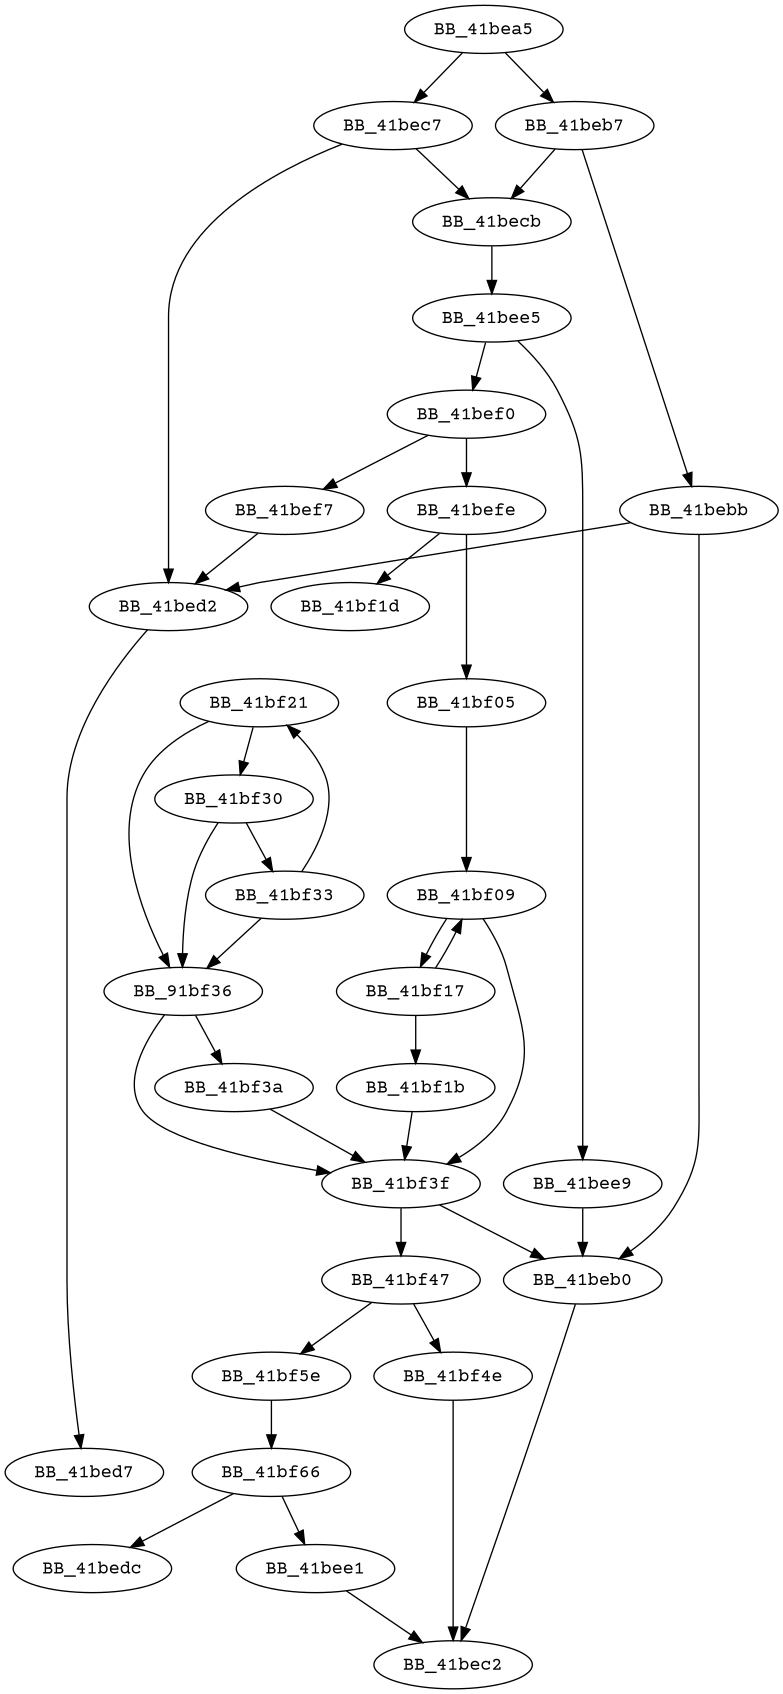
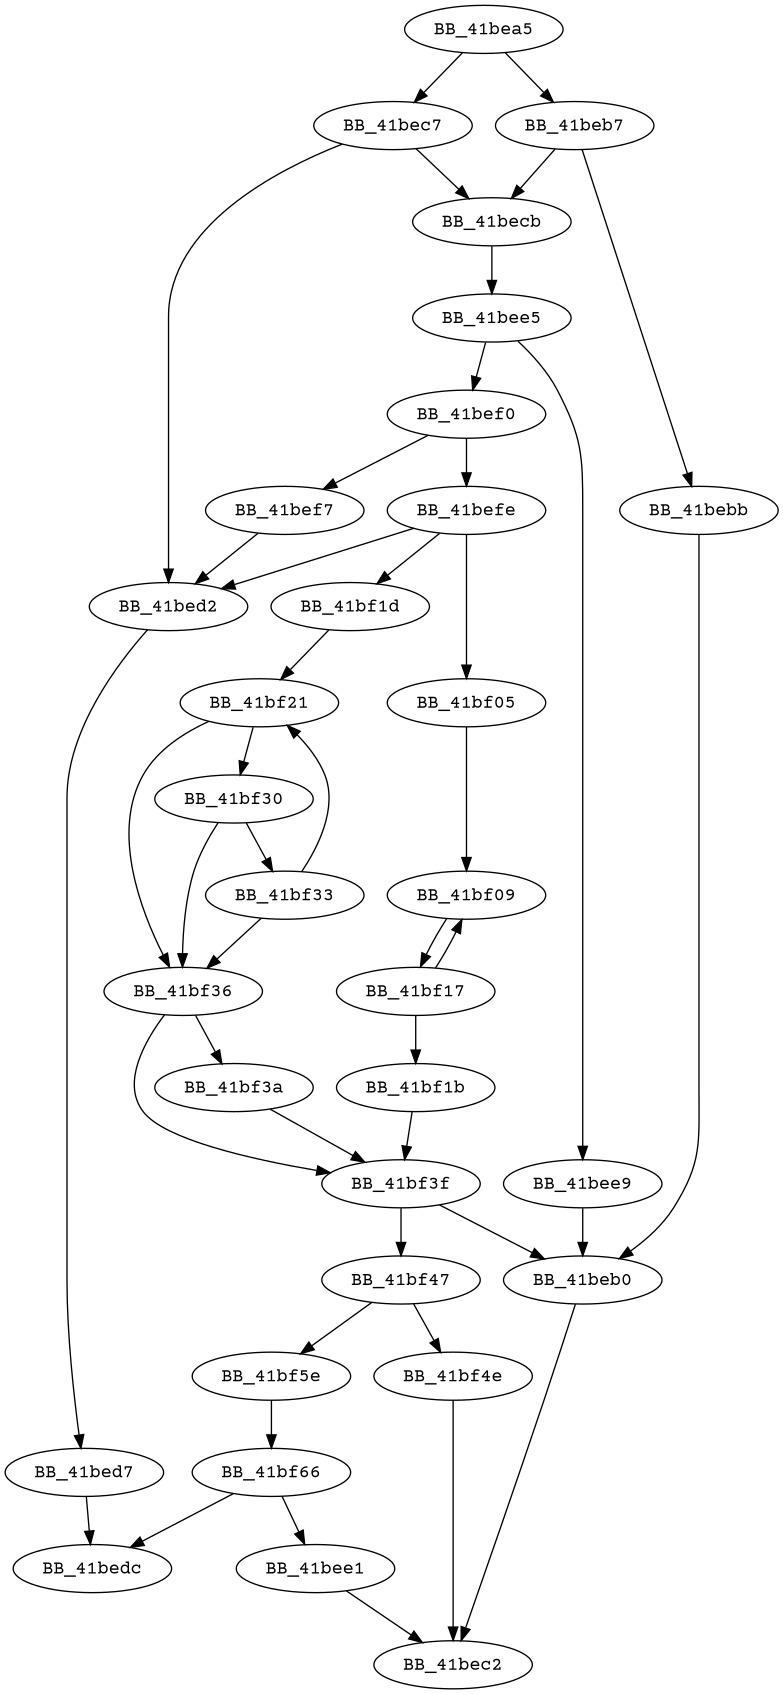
edge "BB_41bebb" -> "BB_41bed2": now "BB_41befe" -> "BB_41bed2"
edge "BB_41bf1d" -> "BB_41bf21": added
node "BB_91bf36": label "BB_91bf36" -> "BB_41bf36"
edge "BB_41bf09" -> "BB_41bf3f": removed
edge "BB_41bed7" -> "BB_41bedc": added
